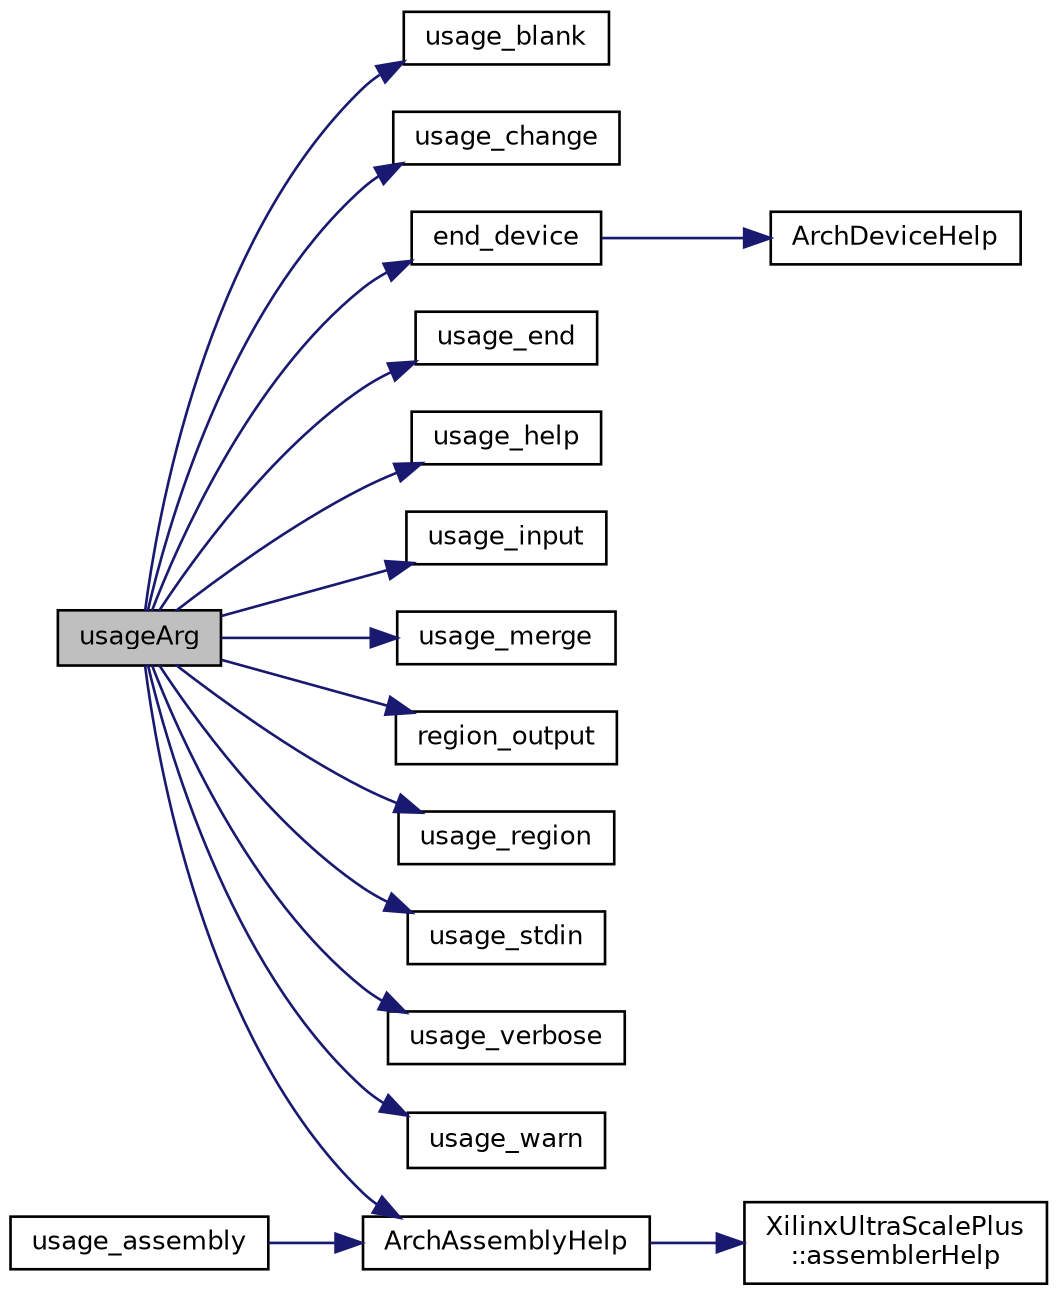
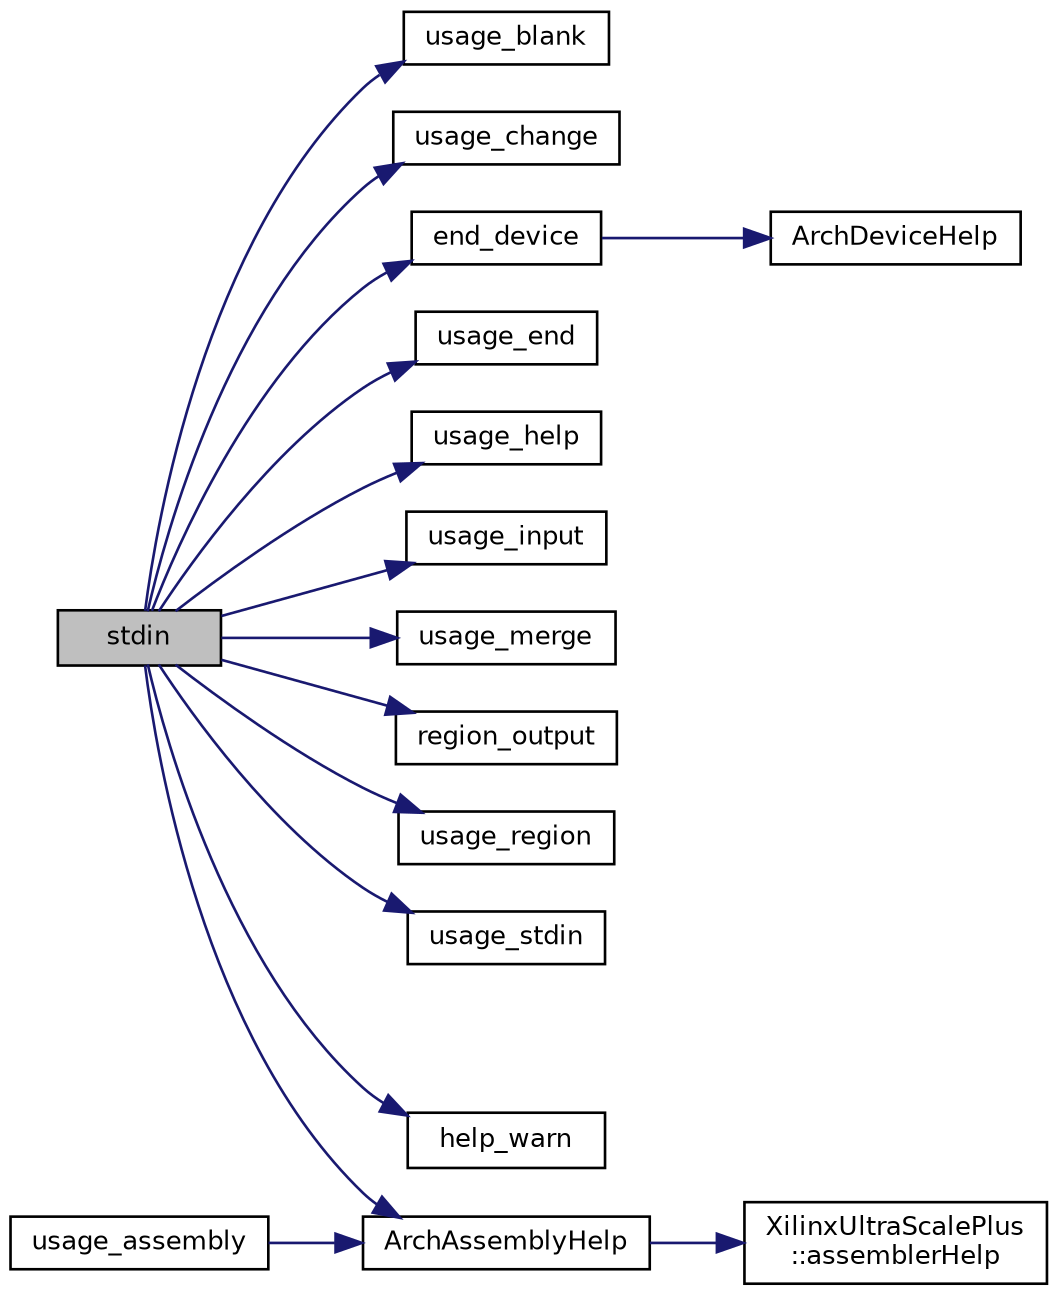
node "usageArg": label "usageArg" -> "stdin"
node "usage_verbose": removed
node "usage_warn": label "usage_warn" -> "help_warn"
